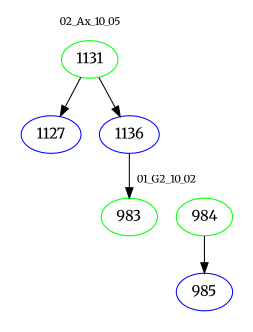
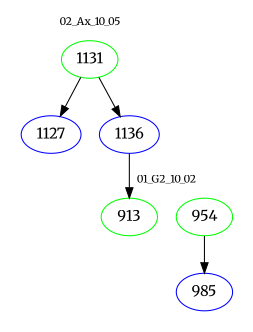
node "983": label "983" -> "913"
node "984": label "984" -> "954"
